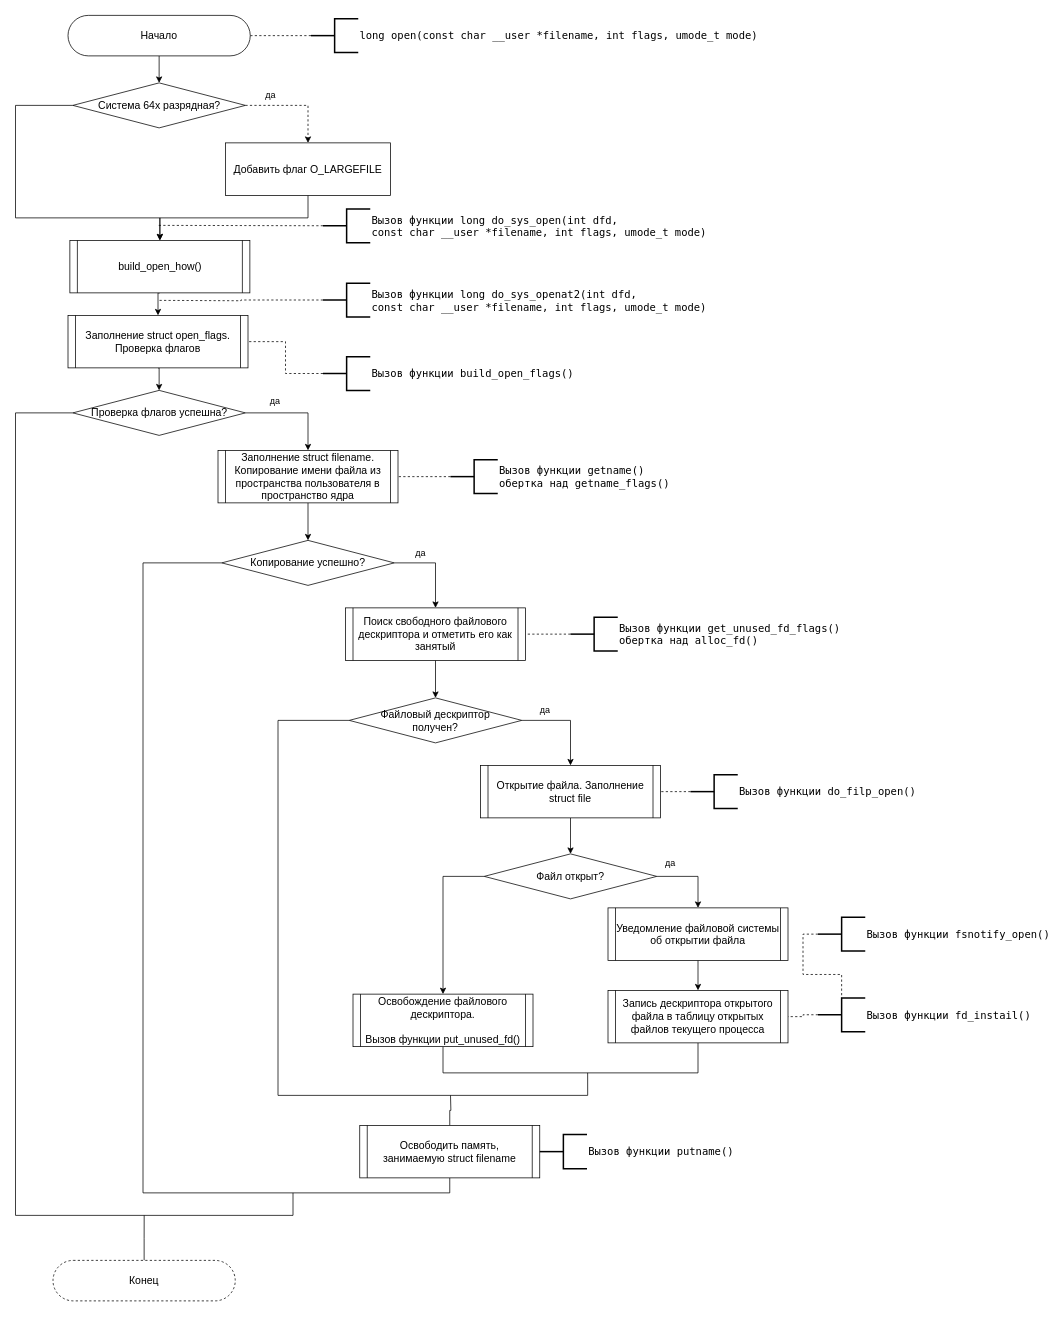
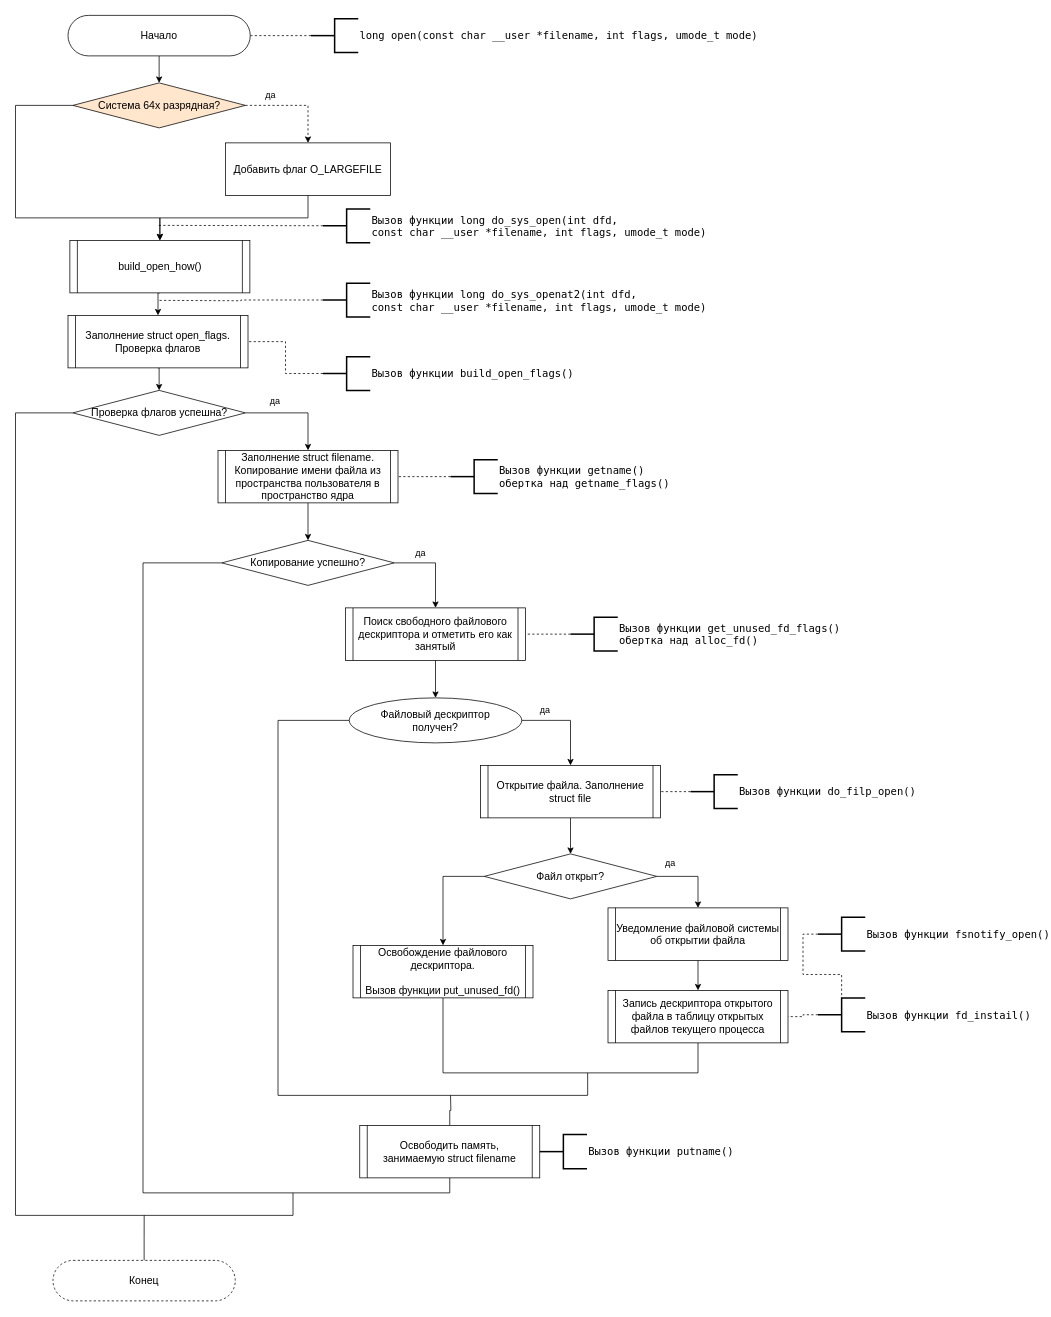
node "Система 64х разрядная?": fillcolor #ffffff -> #ffe6cc
node "Файловый дескриптор получен?": shape diamond -> ellipse
node "Освобождение файлового дескриптора. Вызов функции put_unused_fd()": moved (443, 1020) -> (443, 972)
